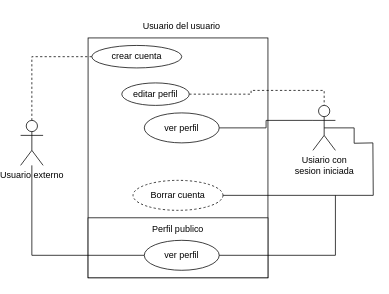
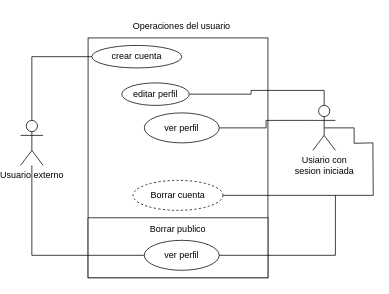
node "Usuario del usuario": label "Usuario del usuario" -> "Operaciones del usuario"
edge "crear cuenta" -- "Usuario externo": style dashed -> solid
edge "editar perfil" -- "Usiario con sesion iniciada": style dashed -> solid
node "Perfil publico": label "Perfil publico" -> "Borrar publico"
